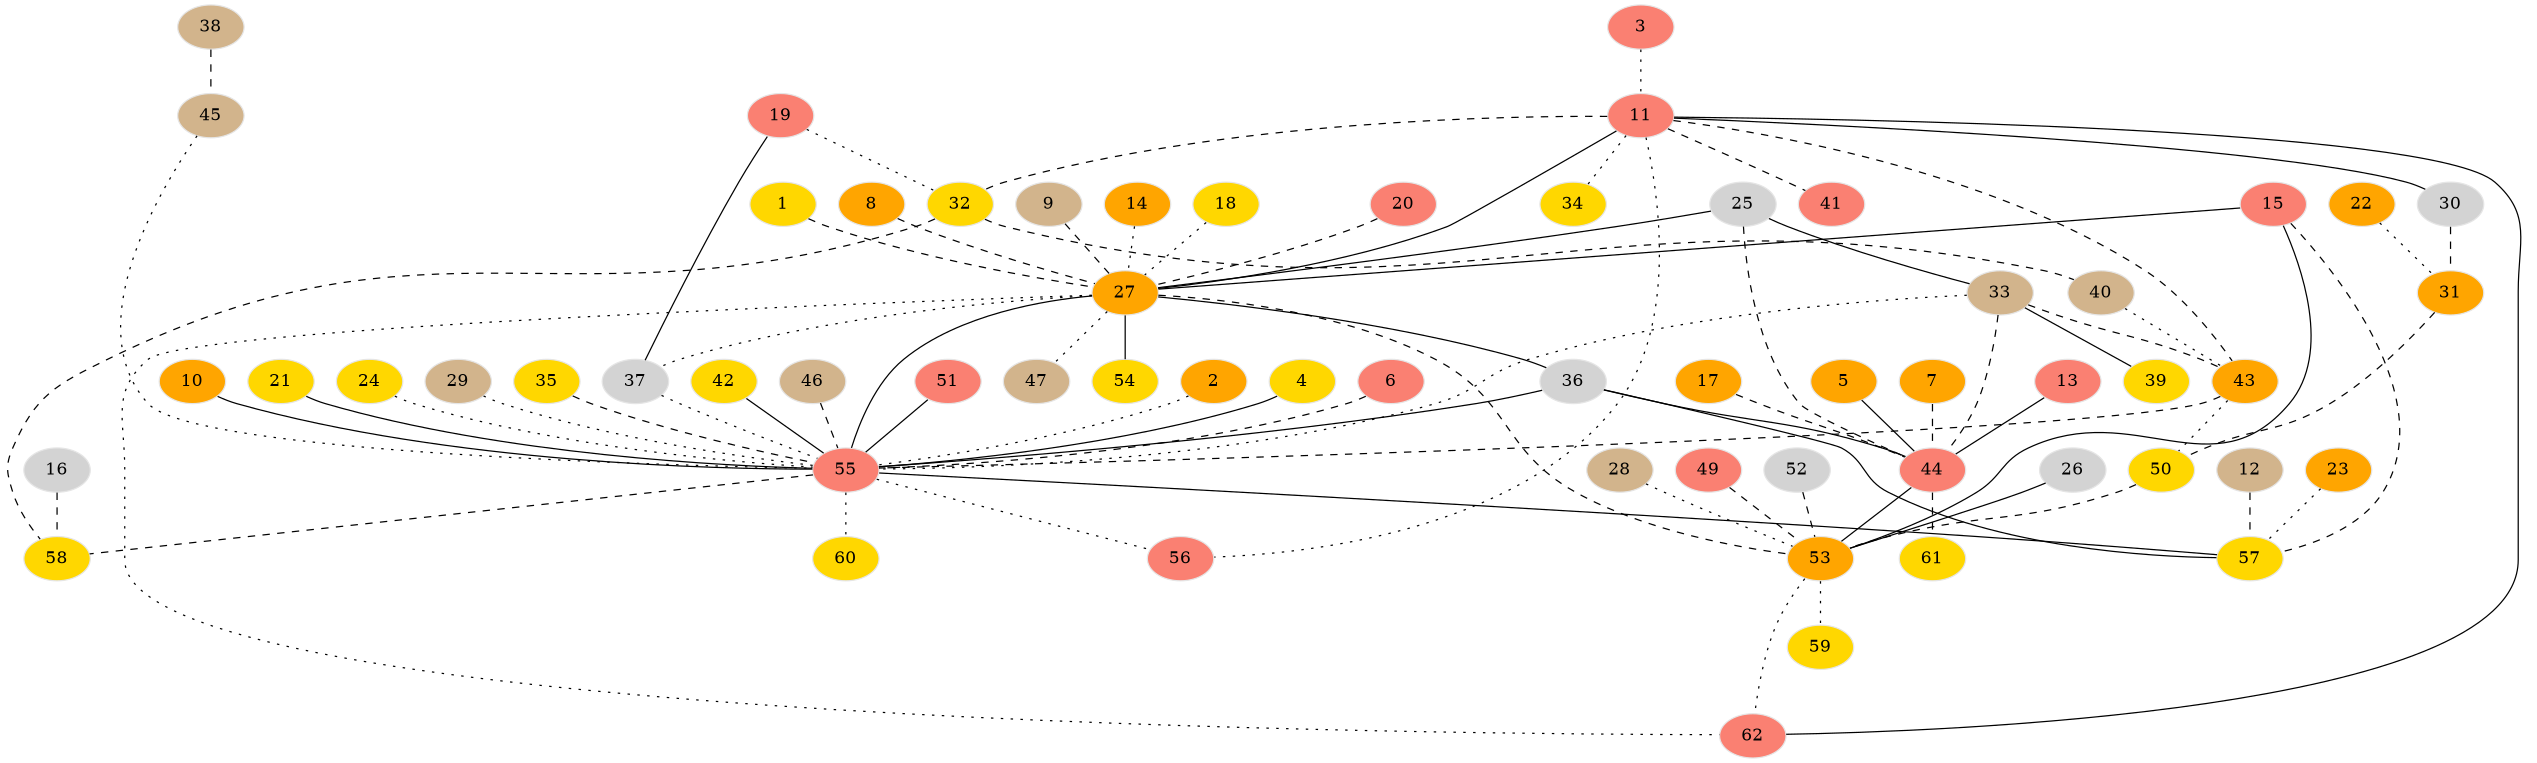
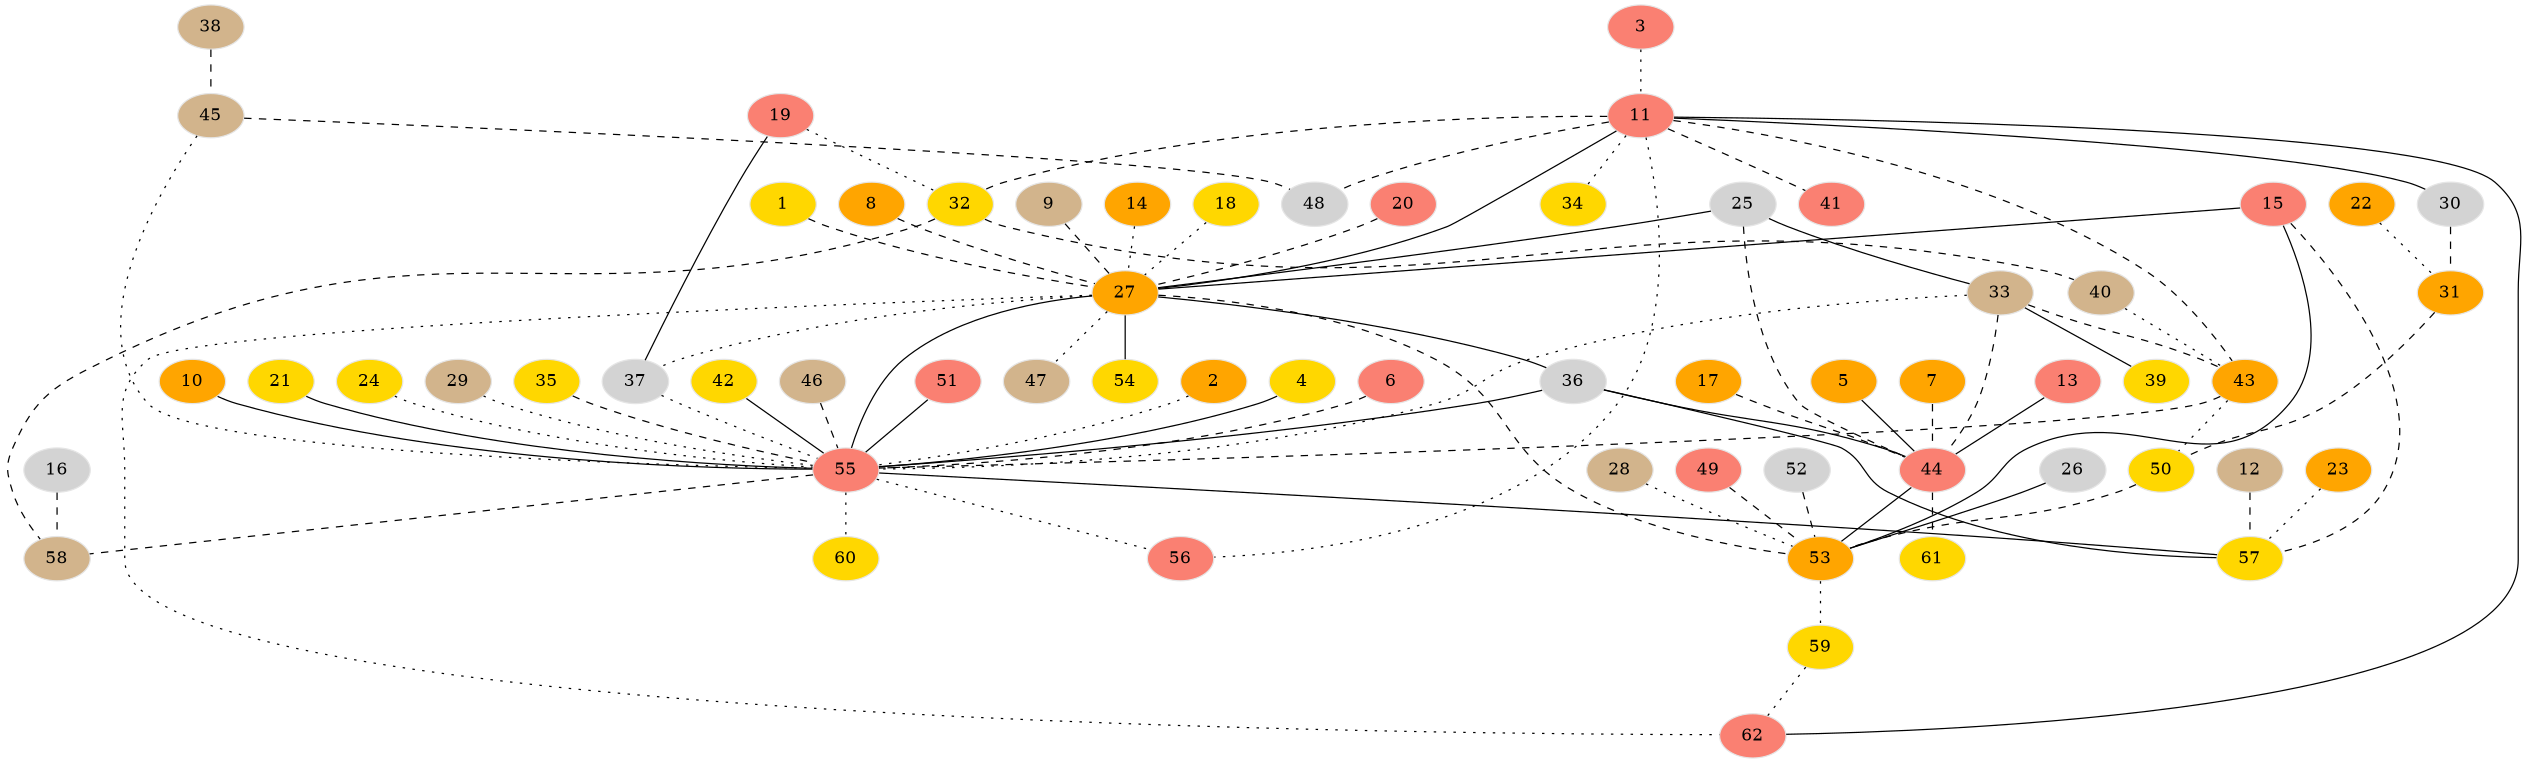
node "48": added
node "58": fillcolor gold -> tan
edge "53" -- "62": now "59" -- "62"
